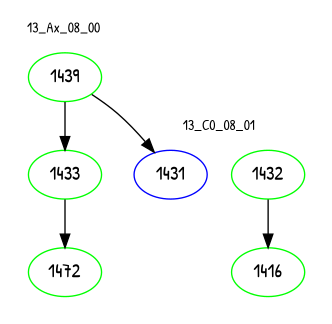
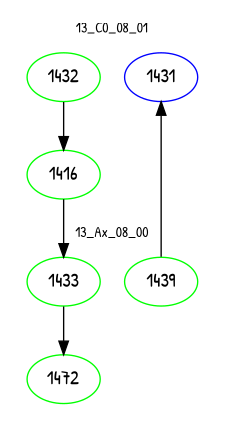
edge "1439" -> "1433": now "1416" -> "1433"
